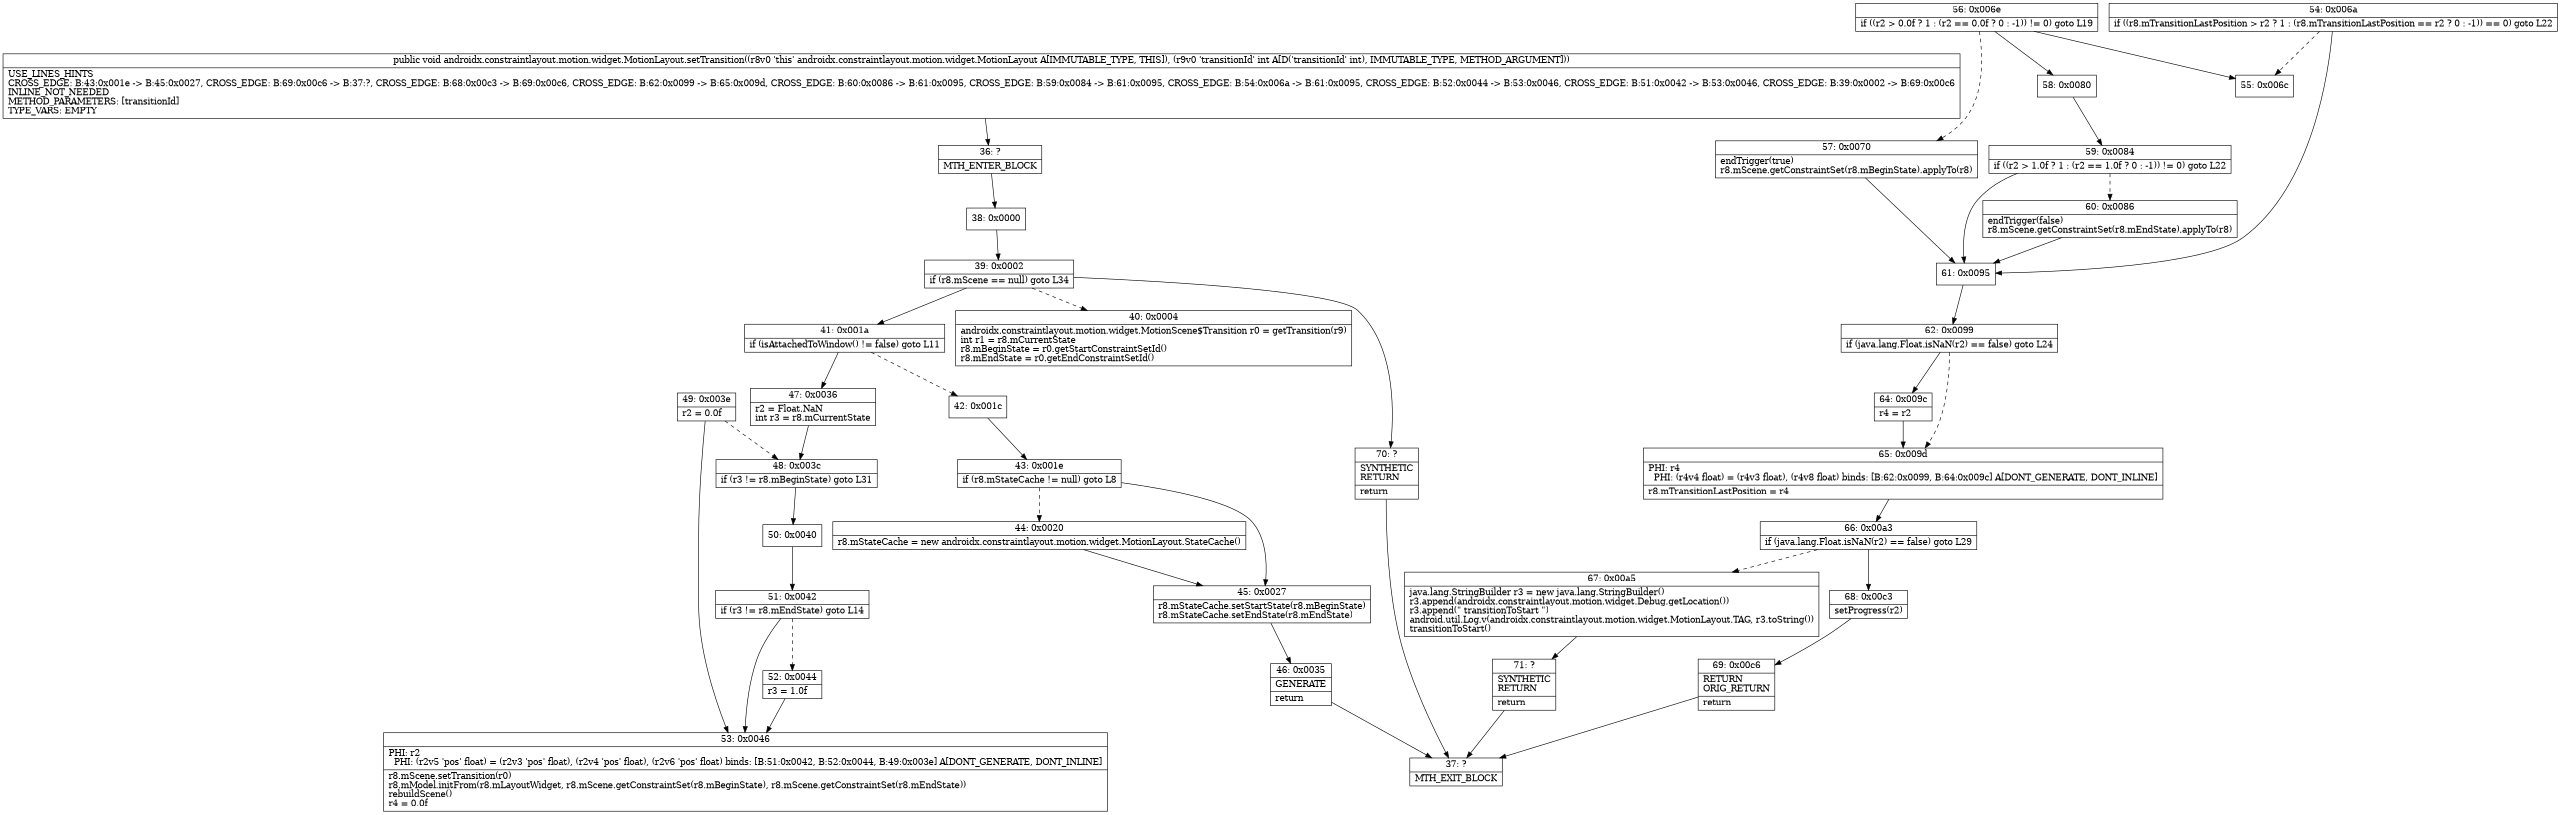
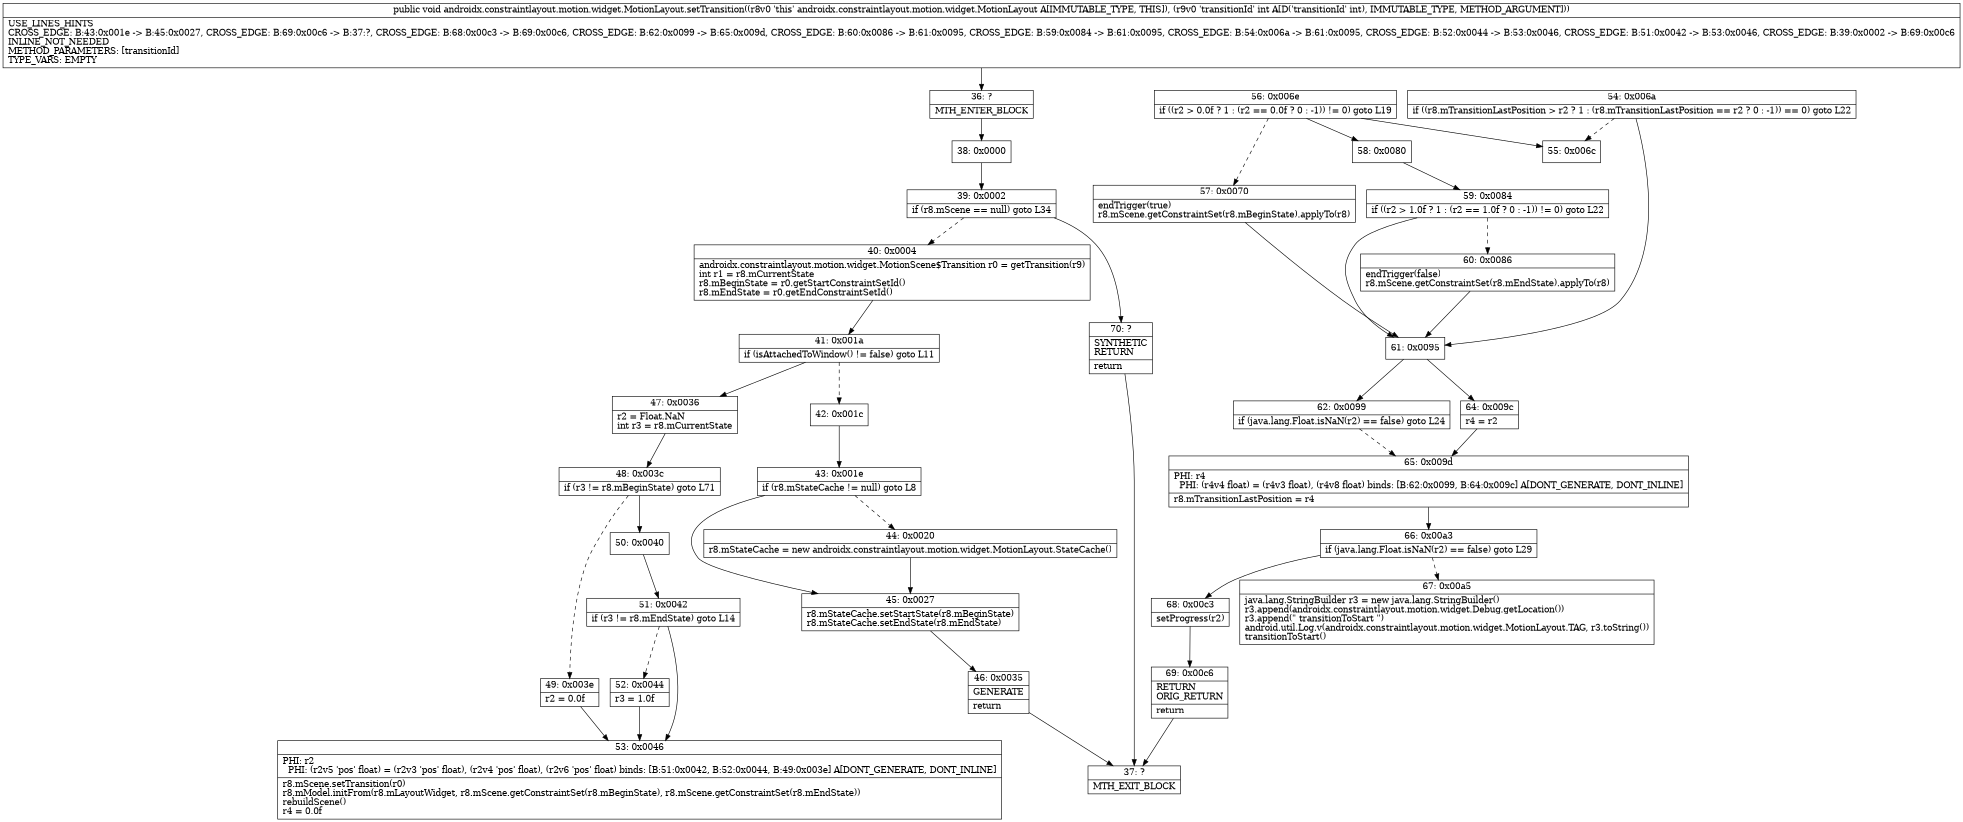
edge "39: 0x0002" -> "41: 0x001a": now "40: 0x0004" -> "41: 0x001a"
edge "62: 0x0099" -> "64: 0x009c": now "61: 0x0095" -> "64: 0x009c"
edge "49: 0x003e" -> "48: 0x003c": reversed
node "48: 0x003c": text "if (r3 != r8.mBeginState) goto L31" -> "if (r3 != r8.mBeginState) goto L71"
node "71: ?": removed
